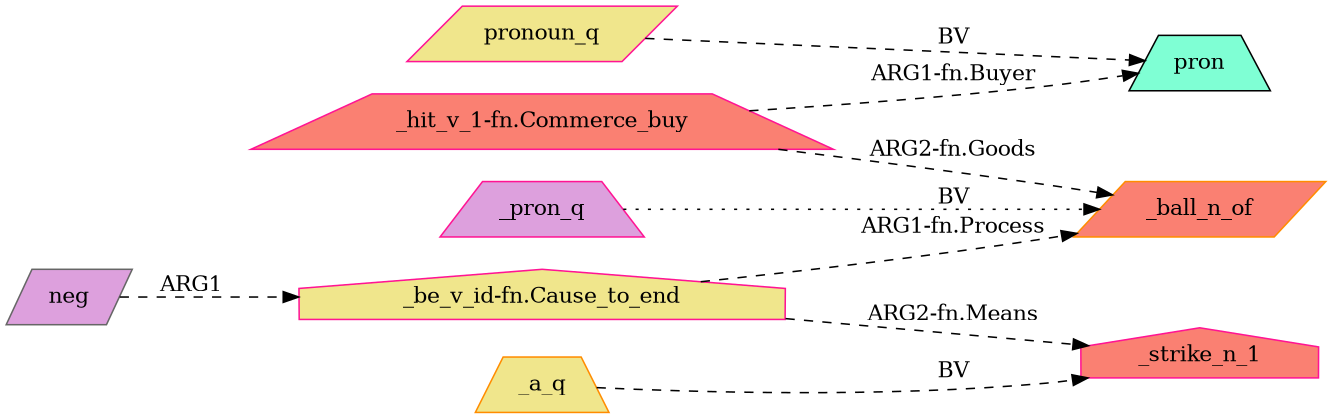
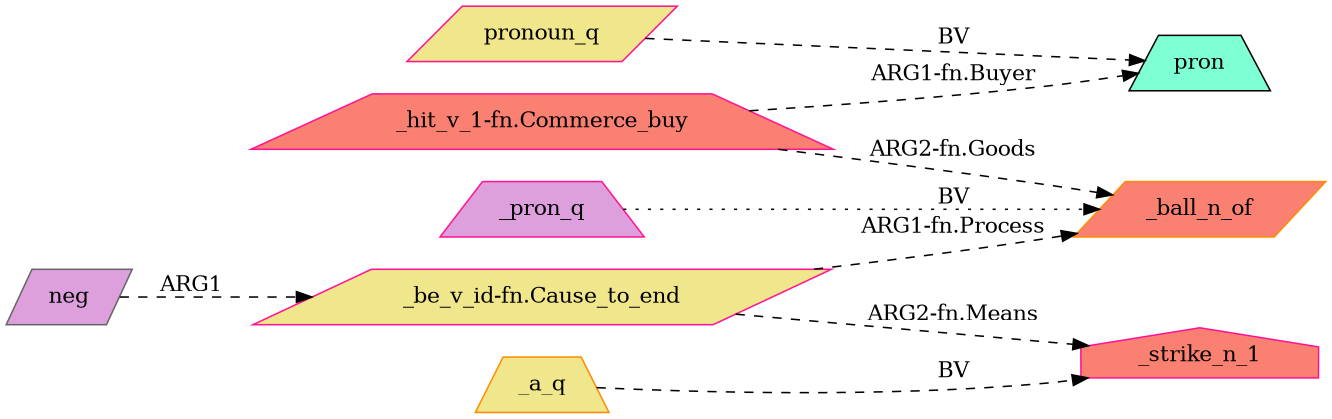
node "_be_v_id-fn.Cause_to_end": shape house -> parallelogram
